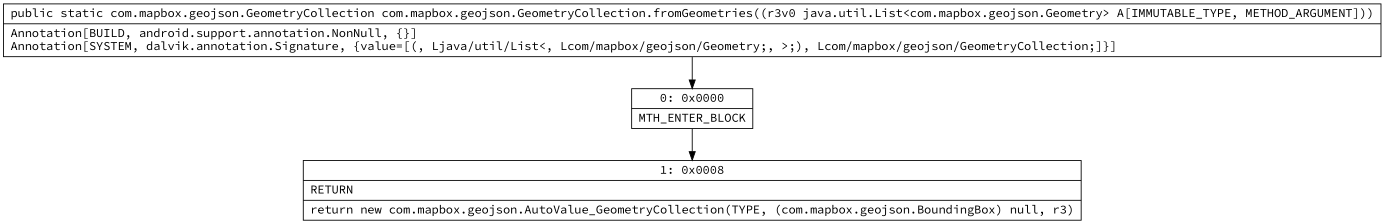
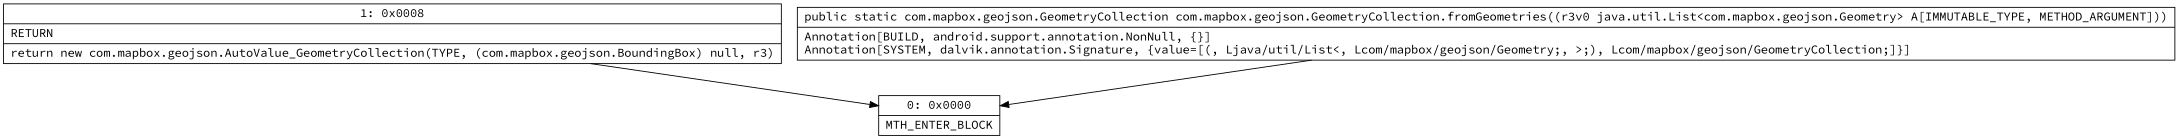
edge "0: 0x0000" -> "1: 0x0008": reversed
